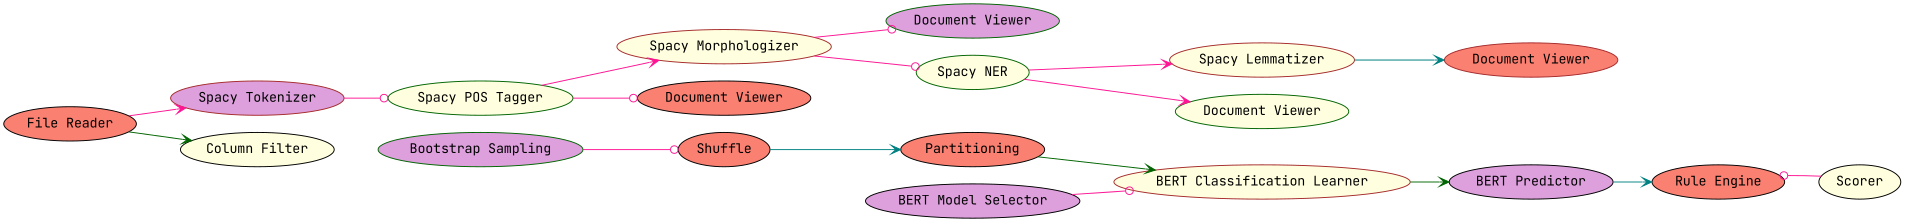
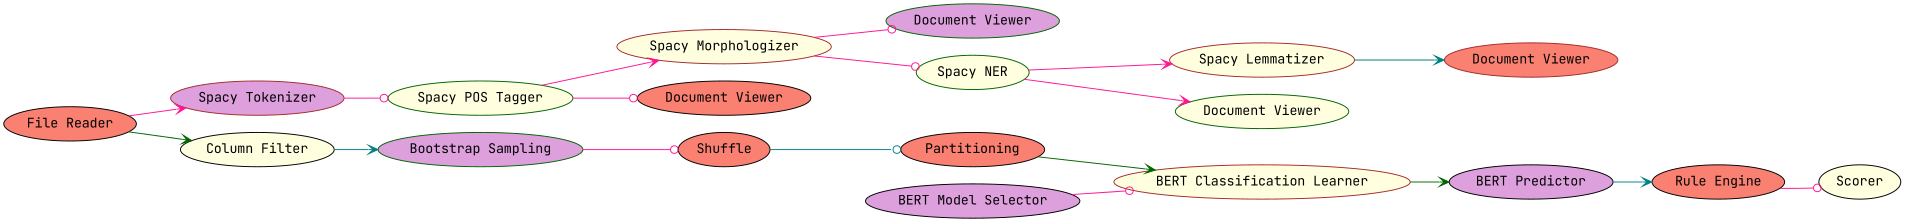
edge "Column Filter" -> "Bootstrap Sampling": added
edge "Shuffle" -> "Partitioning": arrowhead vee -> odot
edge "Scorer" -> "Rule Engine": reversed
